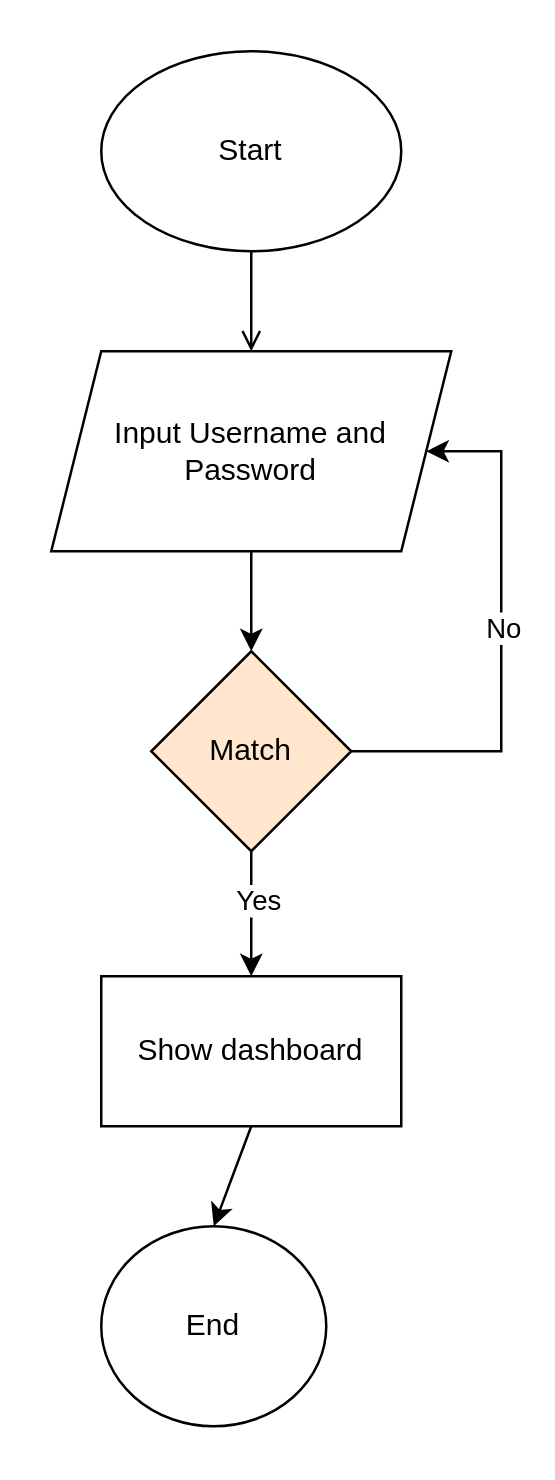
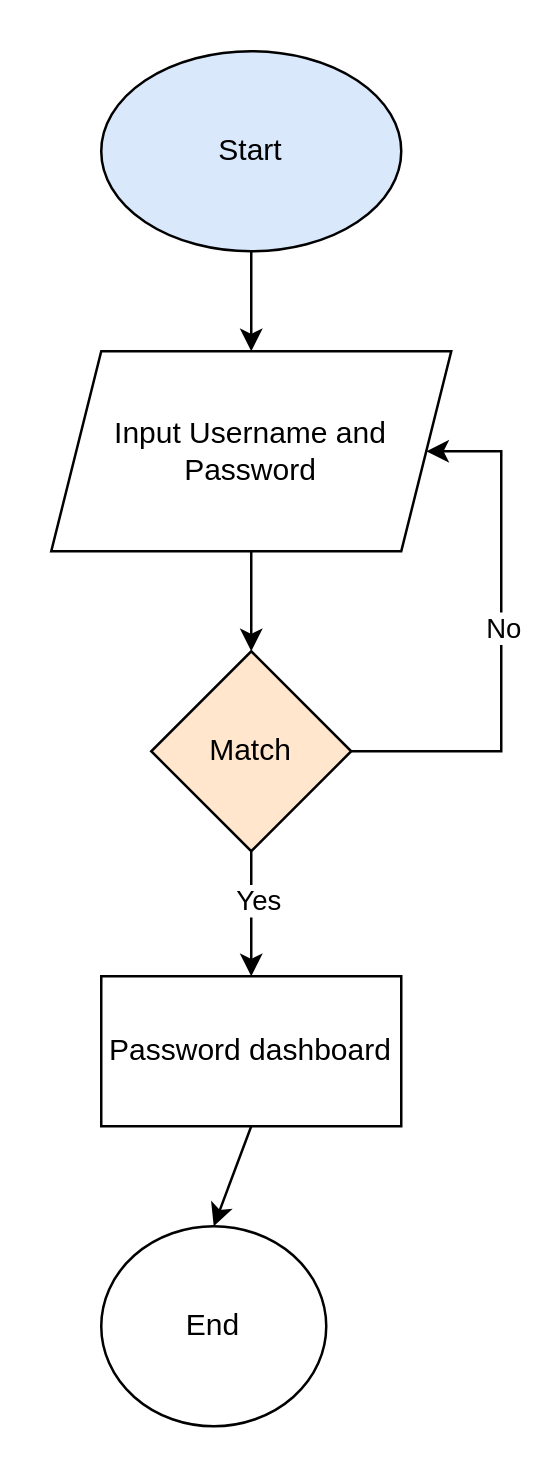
node "Start": fillcolor #ffffff -> #dae8fc
edge "Start" -> "Input Username and Password": arrowhead open -> classic
node "Show dashboard": label "Show dashboard" -> "Password dashboard"
